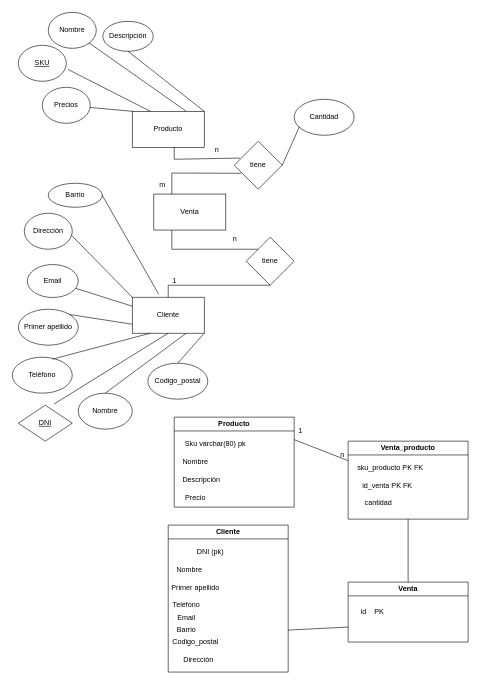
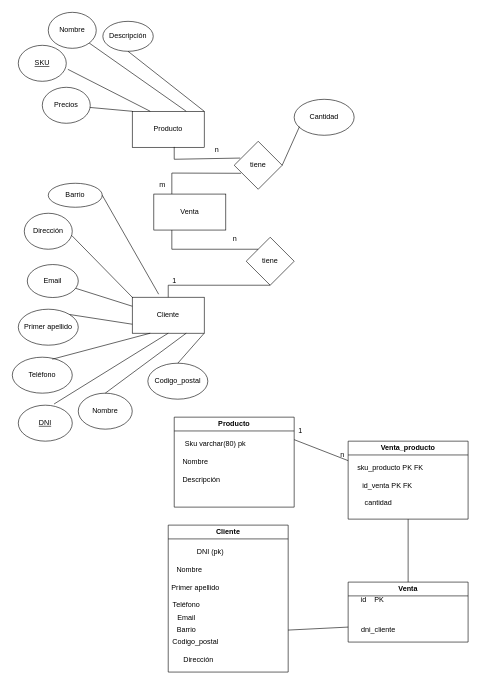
node "DNI": shape diamond -> ellipse
node "Precio": removed
node "id PK": moved (372, 612) -> (372, 600)
node "dni_cliente": added
